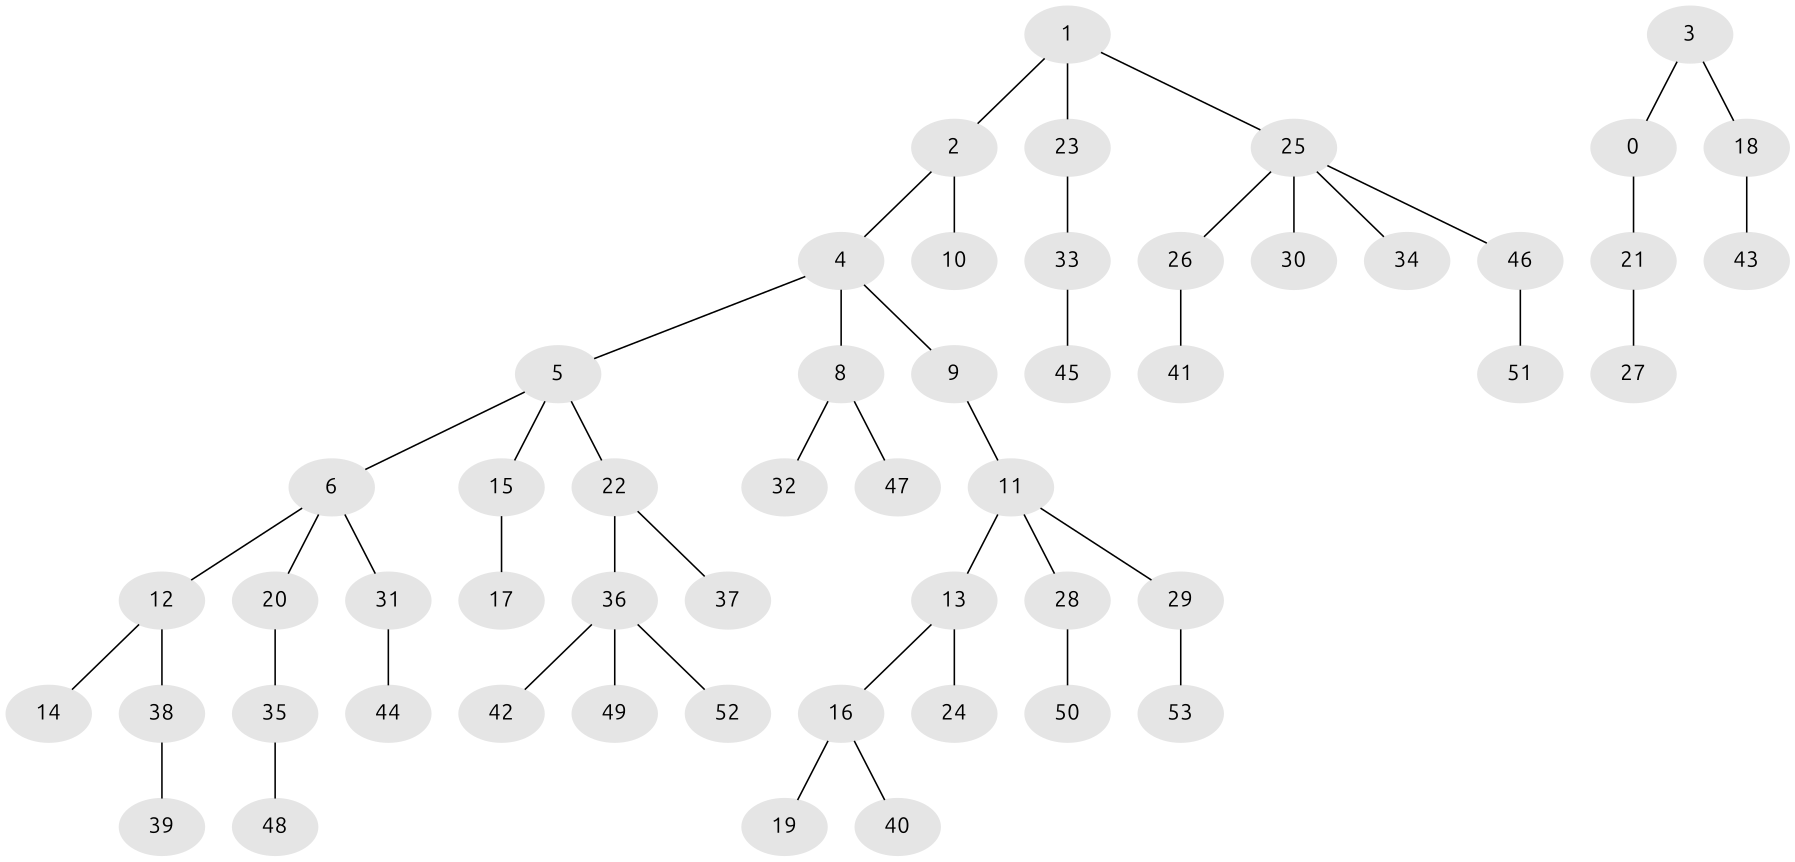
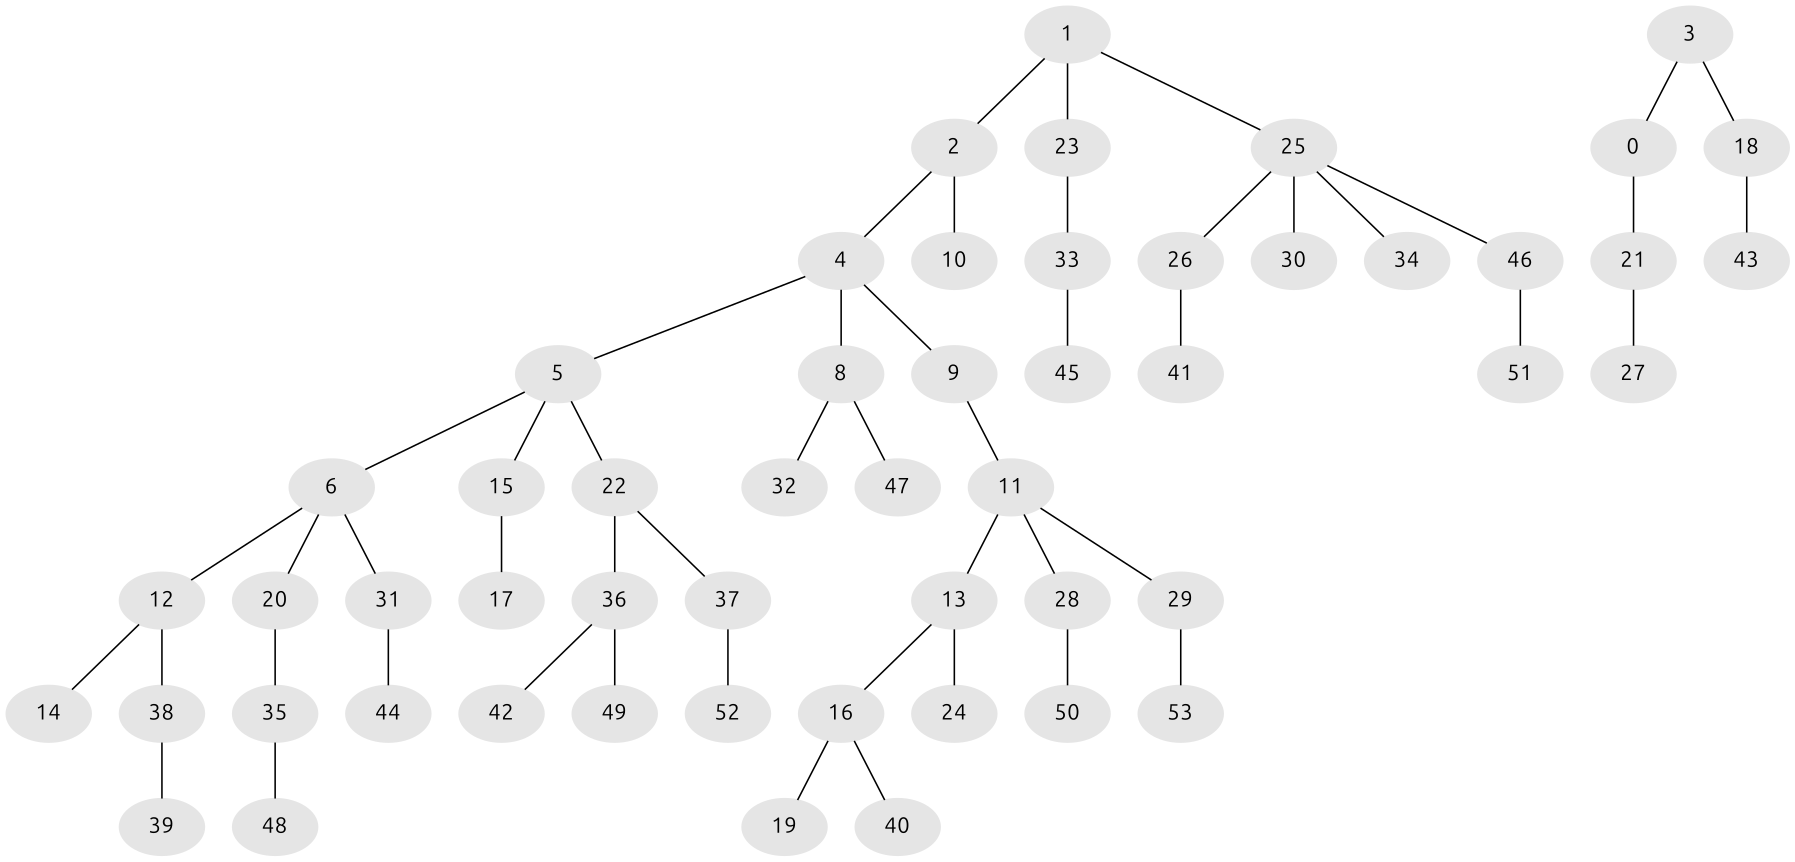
edge "36" -- "52": now "37" -- "52"
